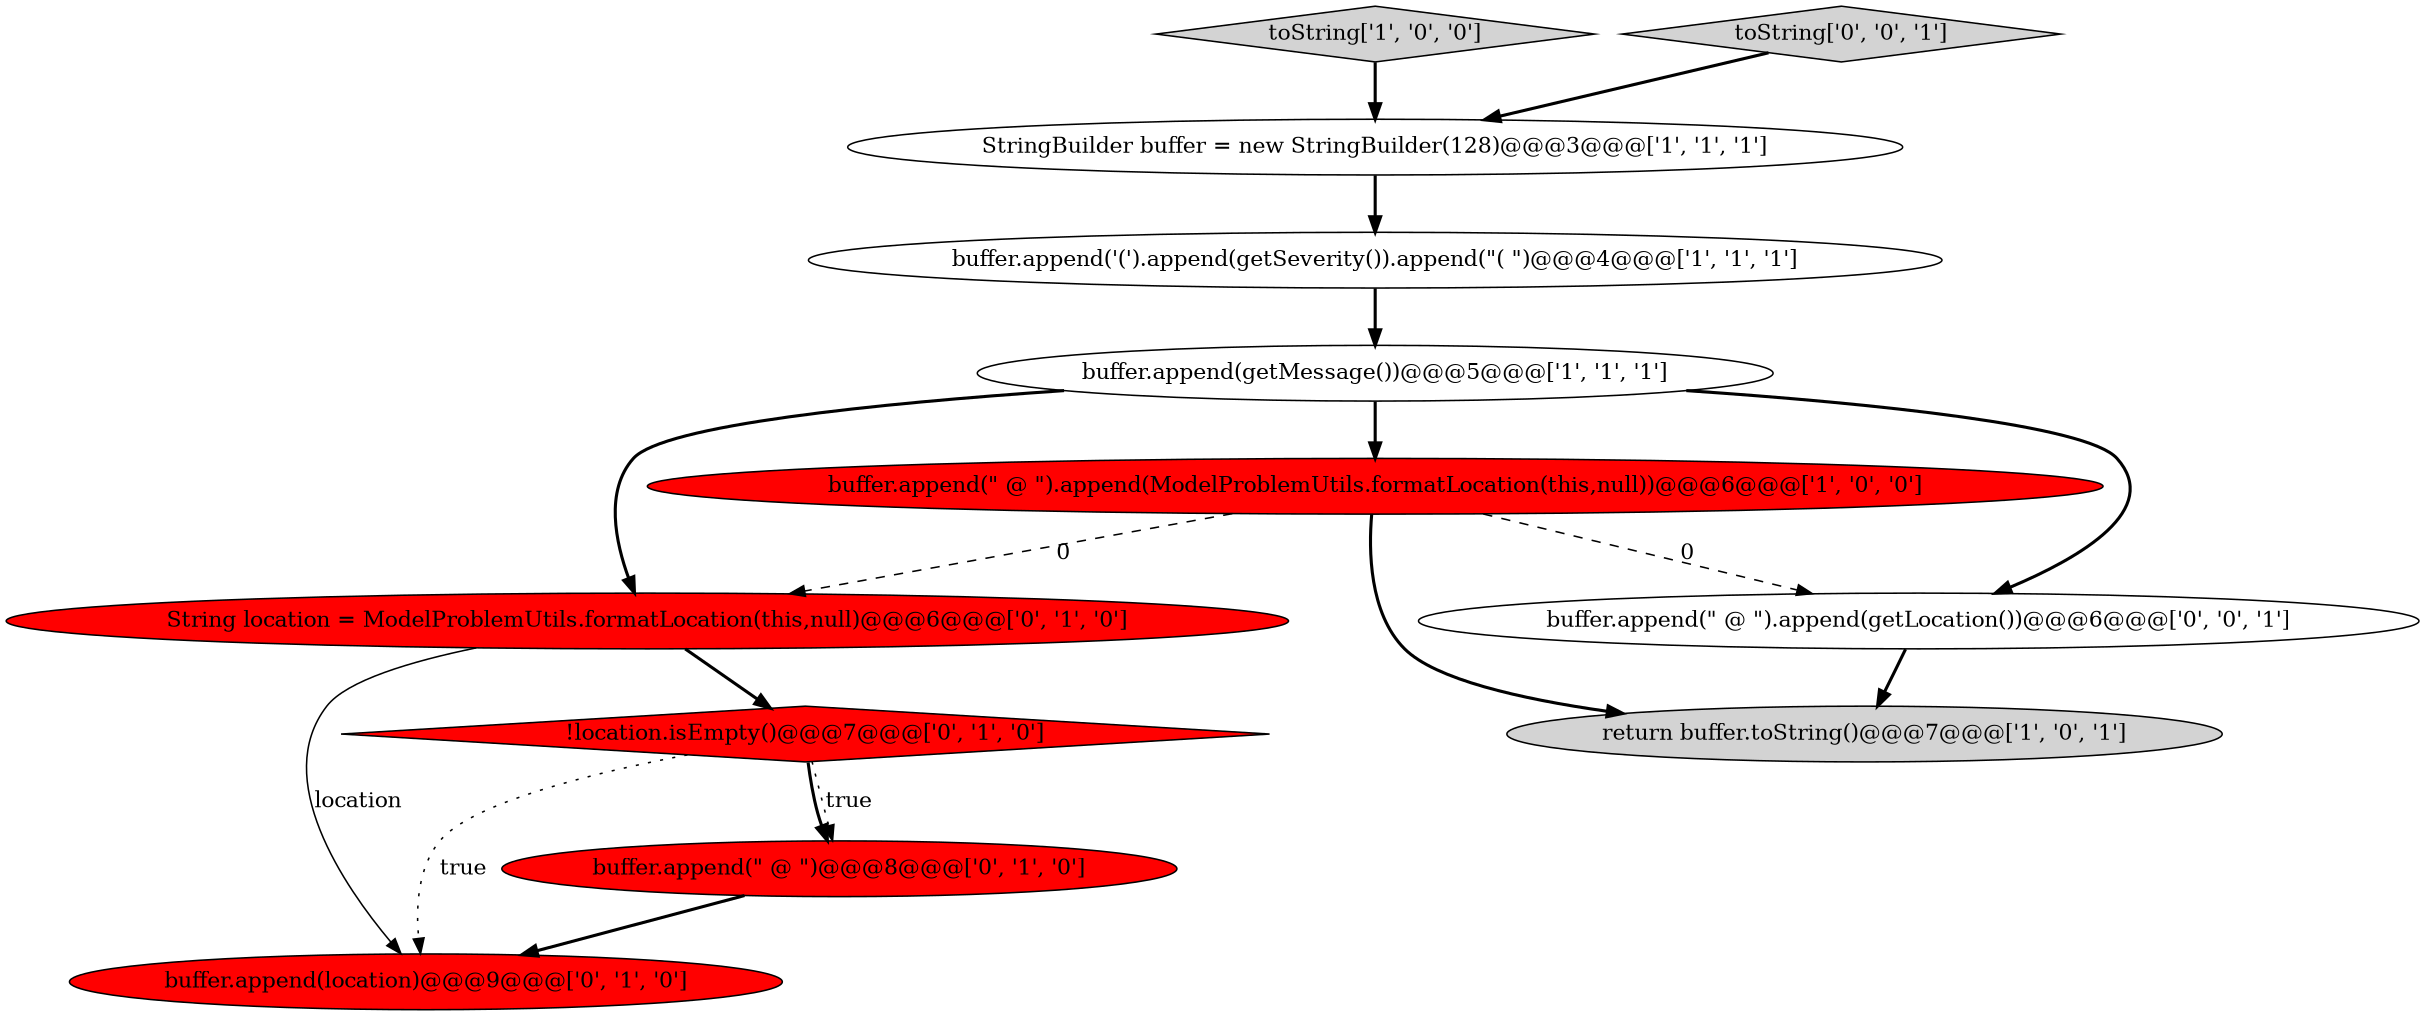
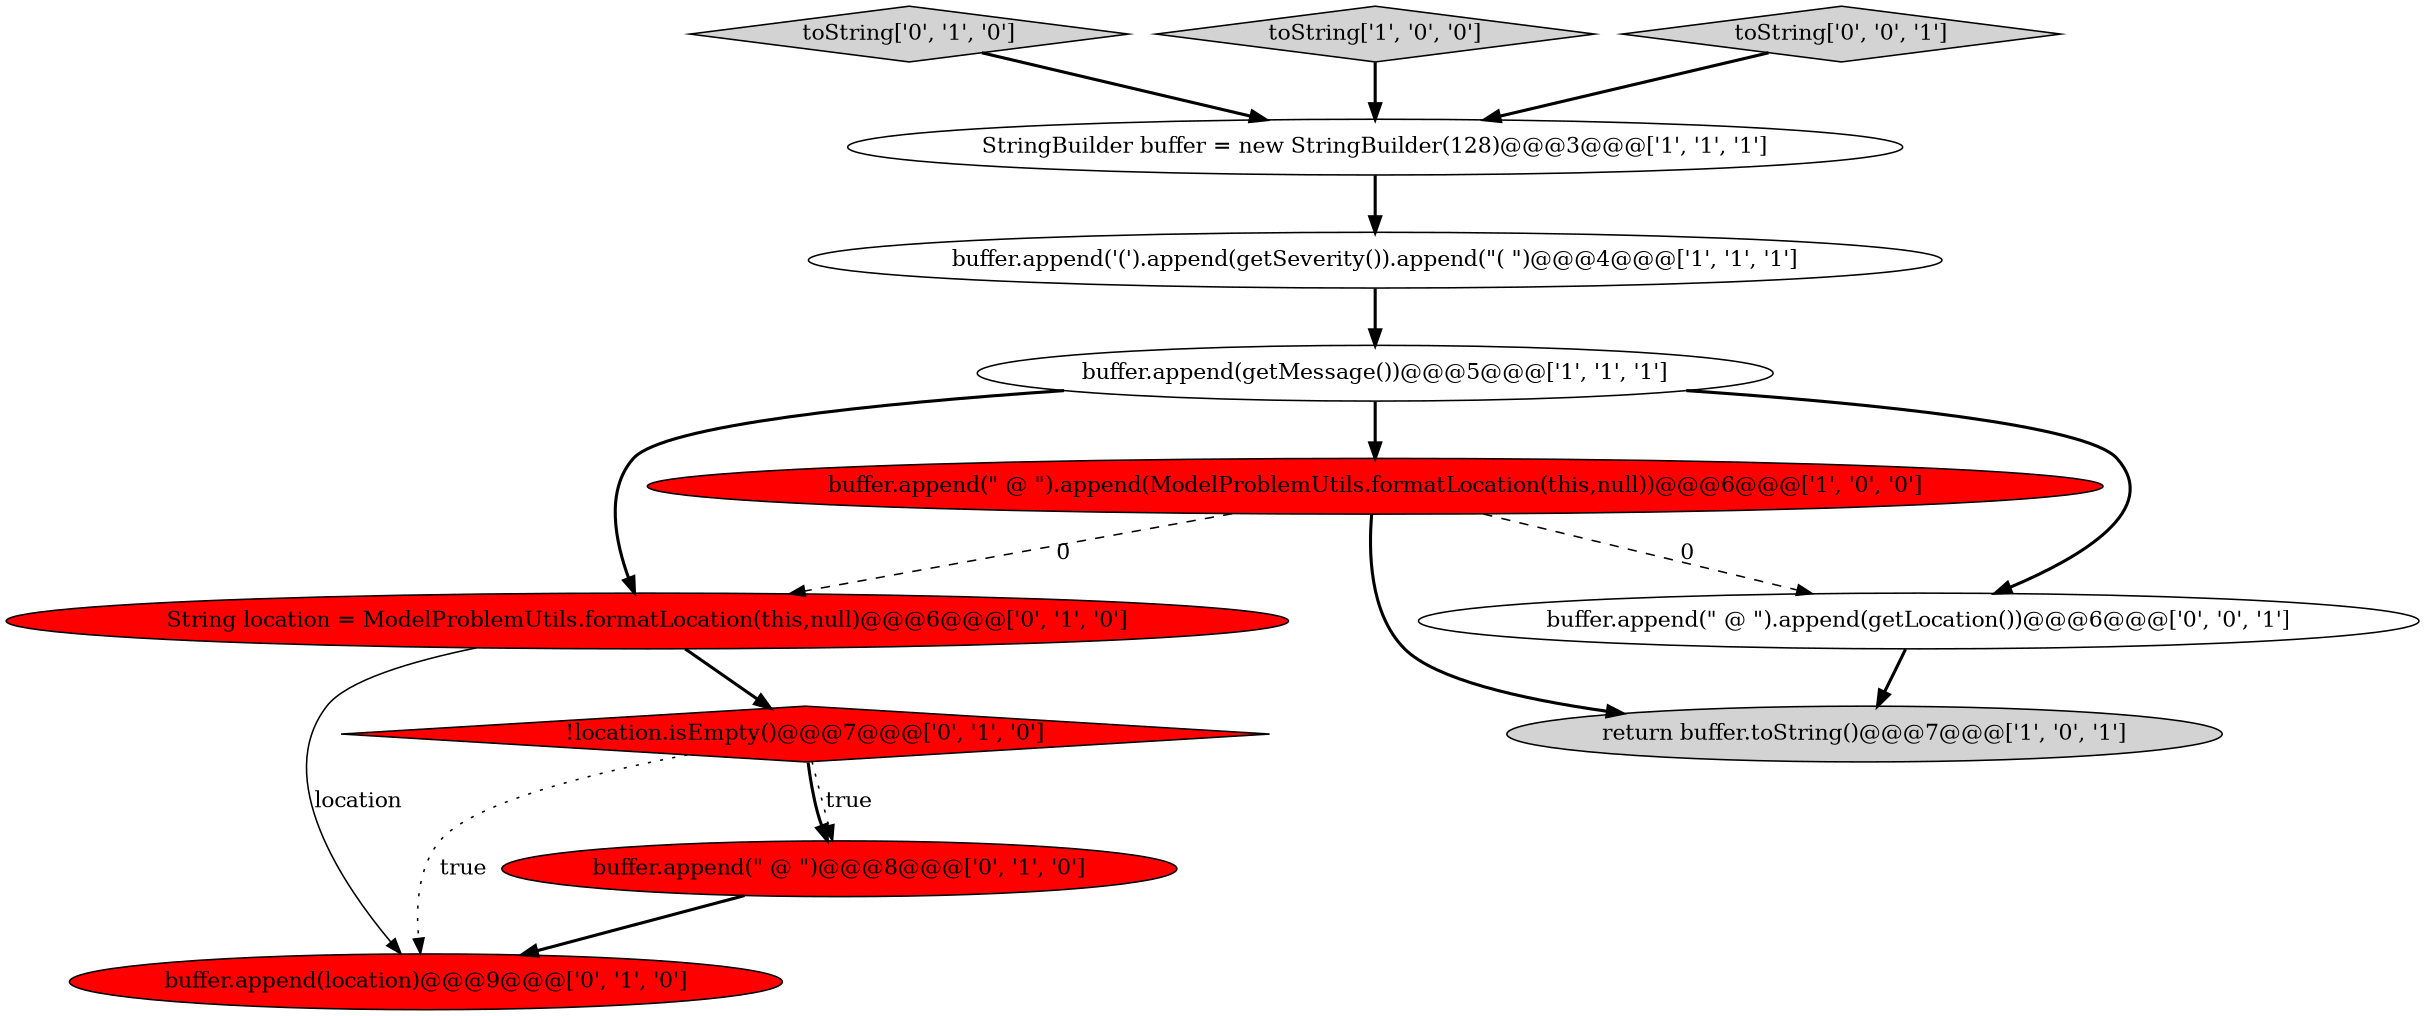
node "toString['0', '1', '0']": added
